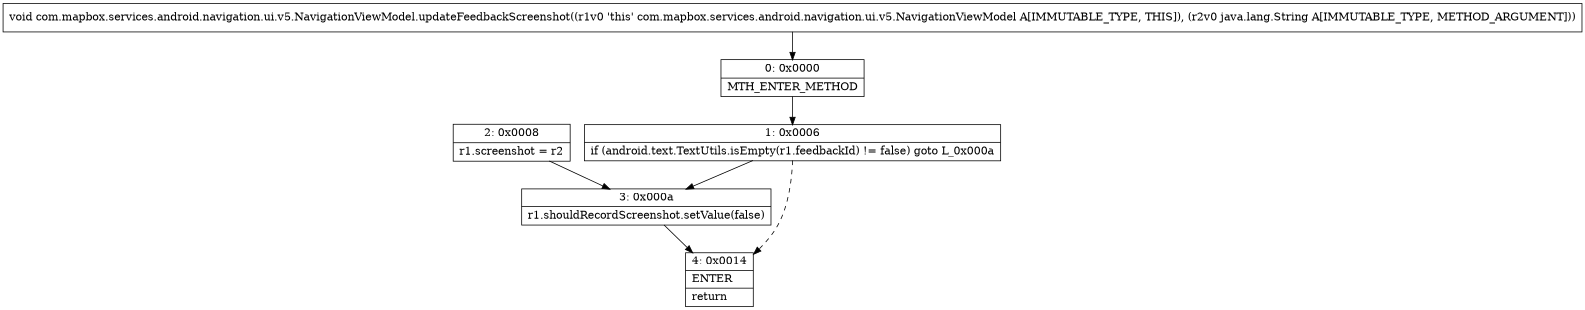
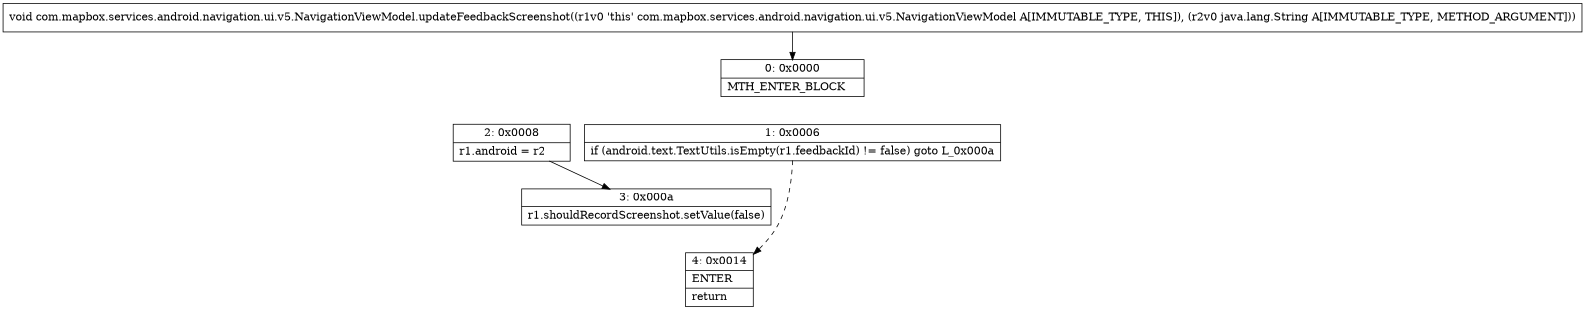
node "0: 0x0000": text "MTH_ENTER_METHOD" -> "MTH_ENTER_BLOCK"
edge "0: 0x0000" -> "1: 0x0006": removed
node "2: 0x0008": text "r1.screenshot = r2" -> "r1.android = r2"
edge "1: 0x0006" -> "3: 0x000a": removed
edge "3: 0x000a" -> "4: 0x0014": removed
